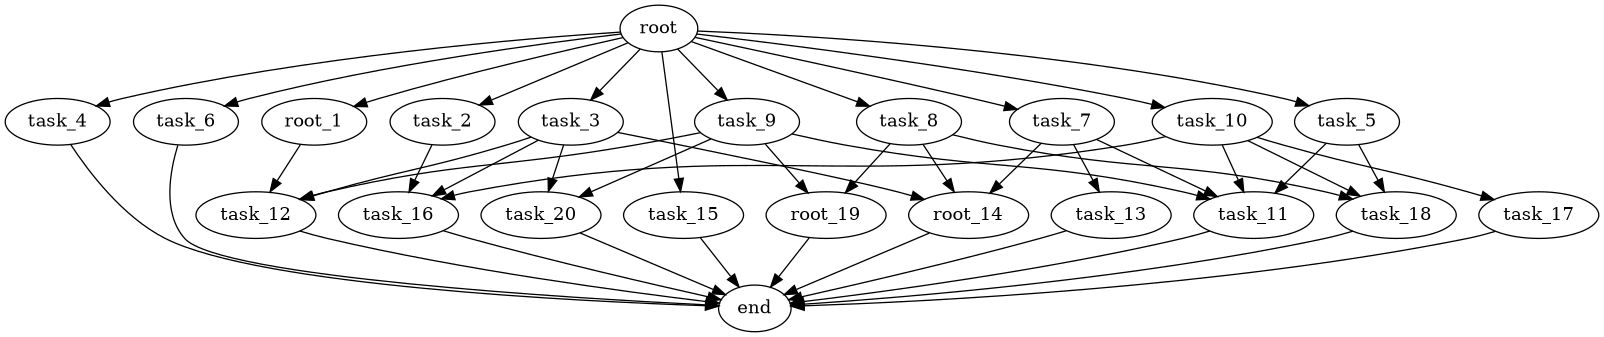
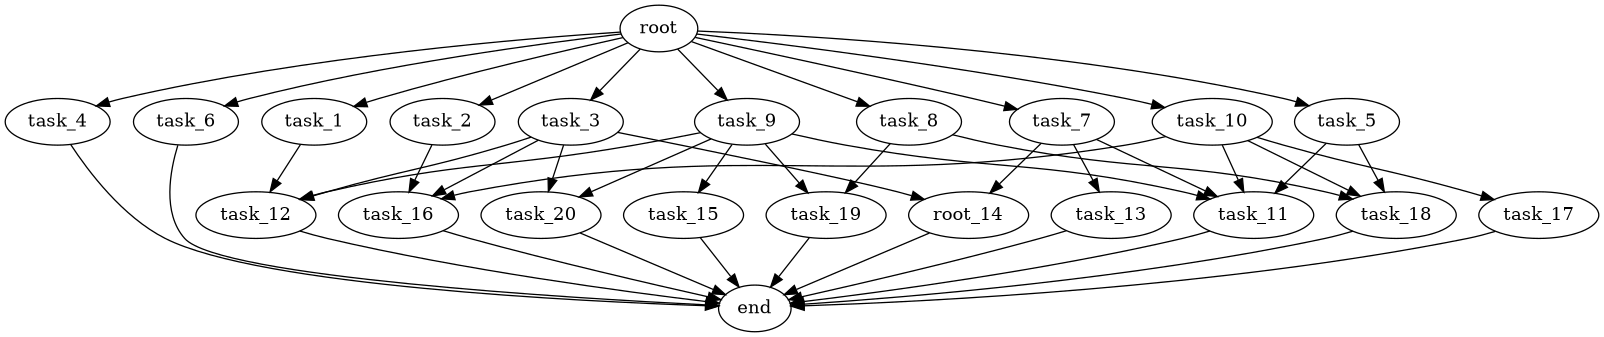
edge "root" -> "task_15": now "task_9" -> "task_15"
node "root_1": label "root_1" -> "task_1"
edge "task_8" -> "root_14": removed
node "root_19": label "root_19" -> "task_19"
